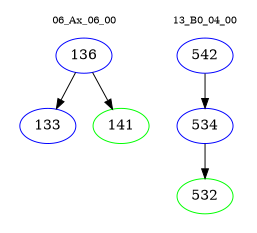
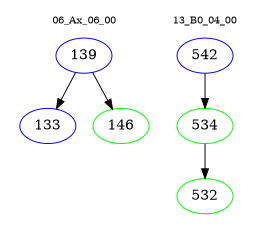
node "136": label "136" -> "139"
node "141": label "141" -> "146"
node "534": color blue -> green
